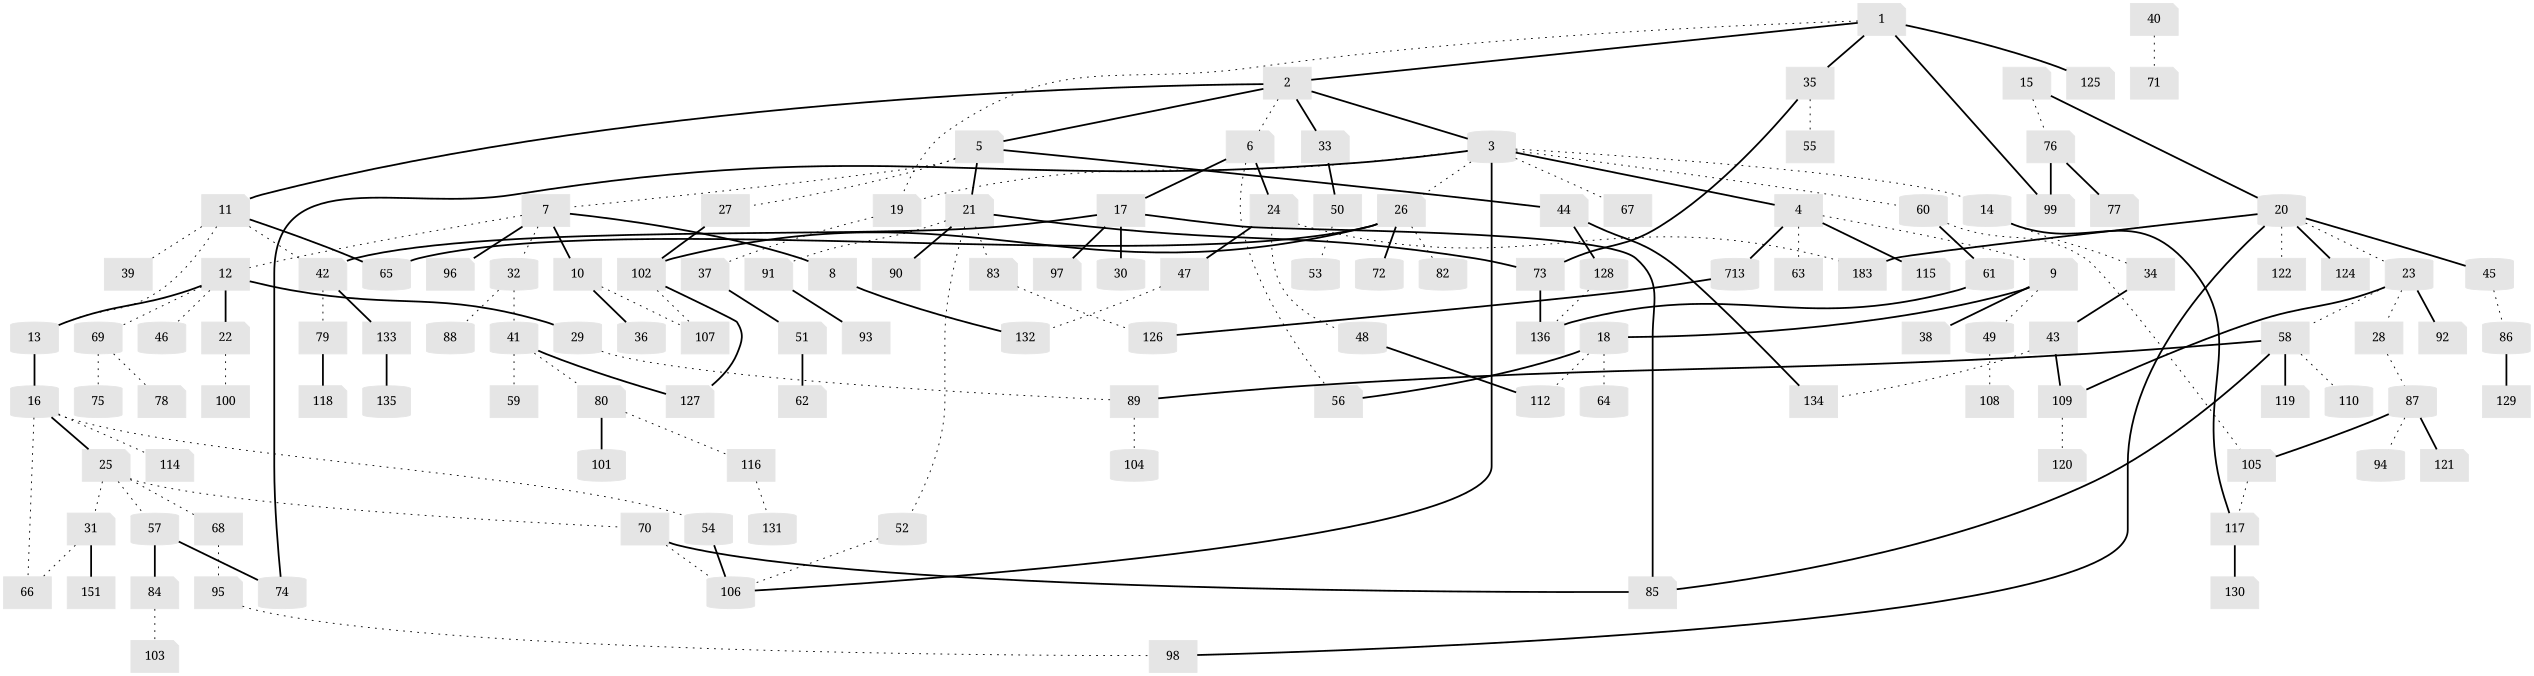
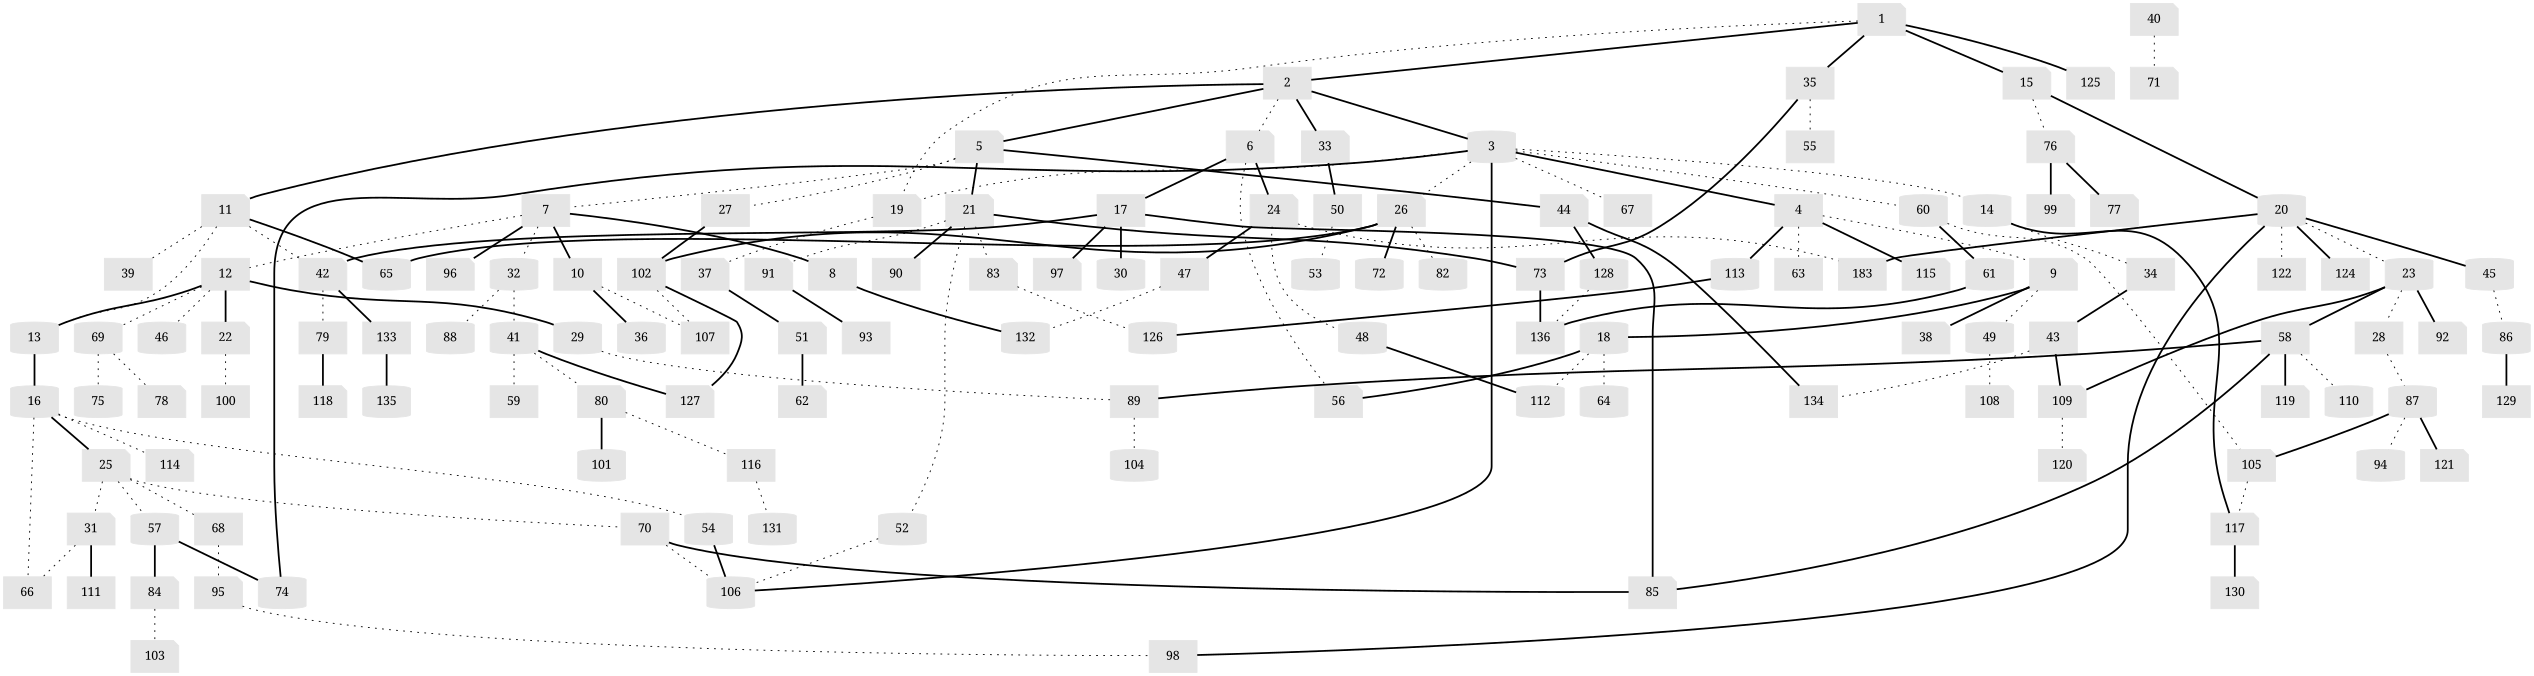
edge "1" -- "99": now "1" -- "15"
node "713": label "713" -> "113"
edge "23" -- "58": style dotted -> bold
node "151": label "151" -> "111"
